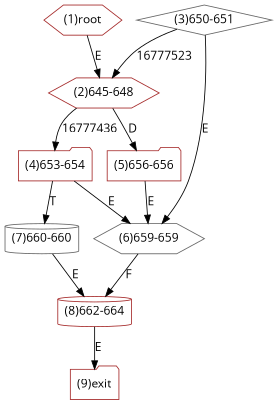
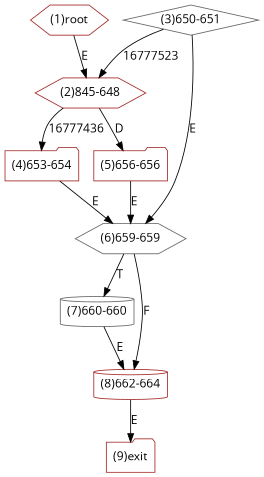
node "(2)645-648": label "(2)645-648" -> "(2)845-648"
edge "(4)653-654" -> "(7)660-660": now "(6)659-659" -> "(7)660-660"
